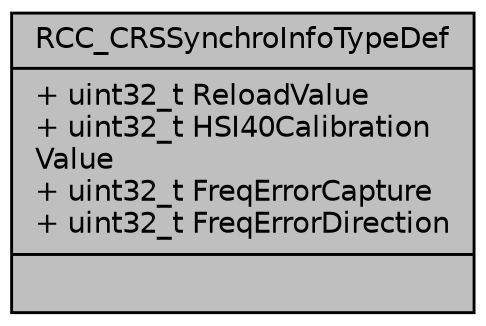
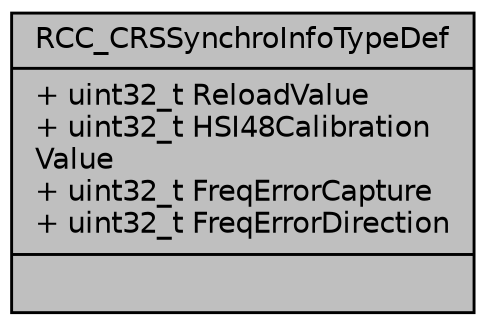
node "RCC_CRSSynchroInfoTypeDef": text "+ uint32_t HSI40Calibration" -> "+ uint32_t HSI48Calibration"
